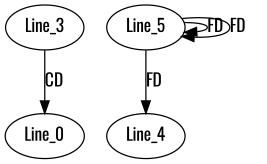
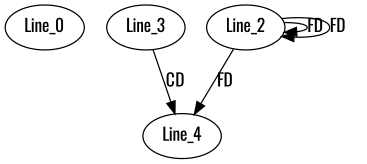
node "Line_5": label "Line_5" -> "Line_2"
edge "Line_3" -> "Line_0": now "Line_3" -> "Line_4"
